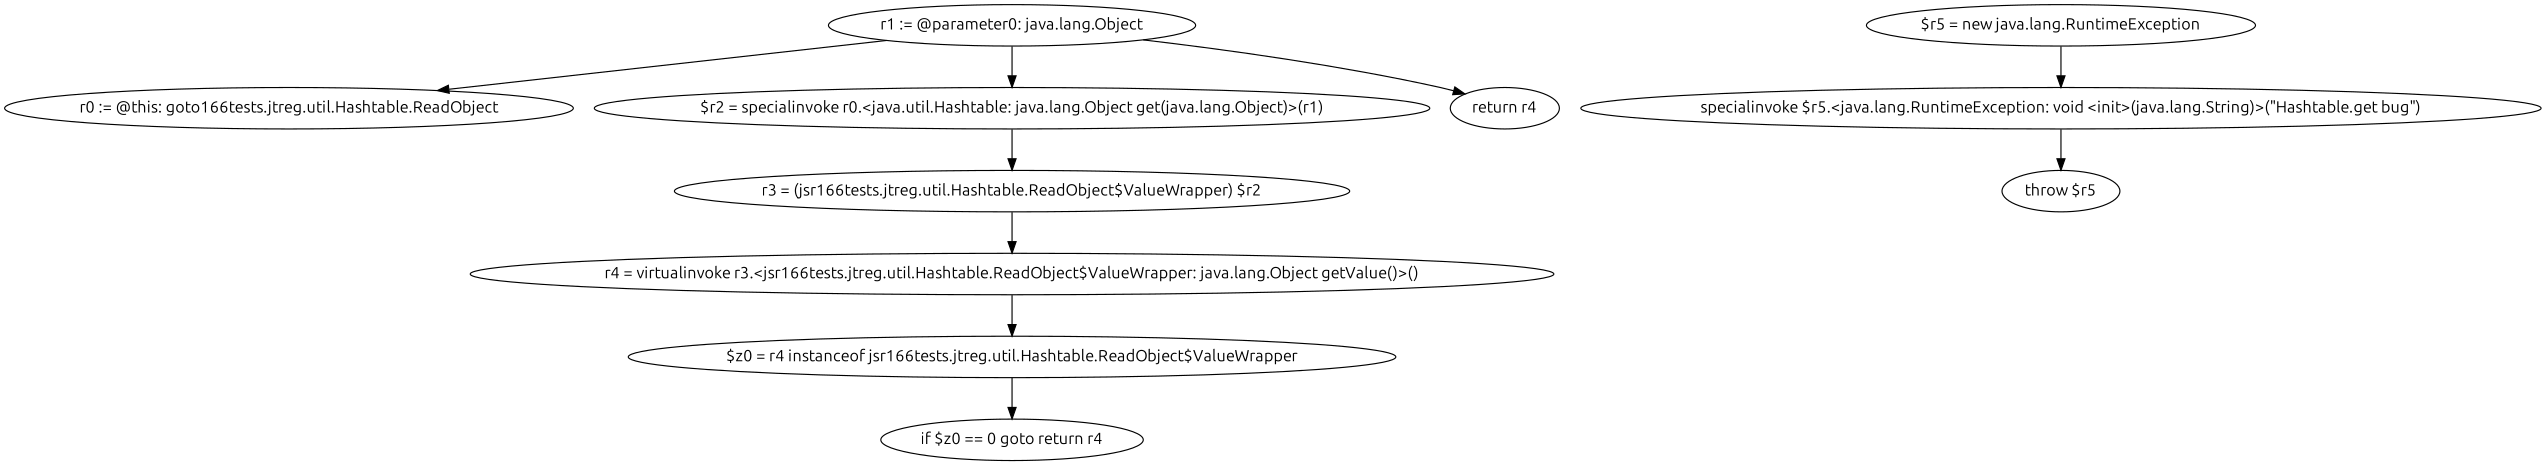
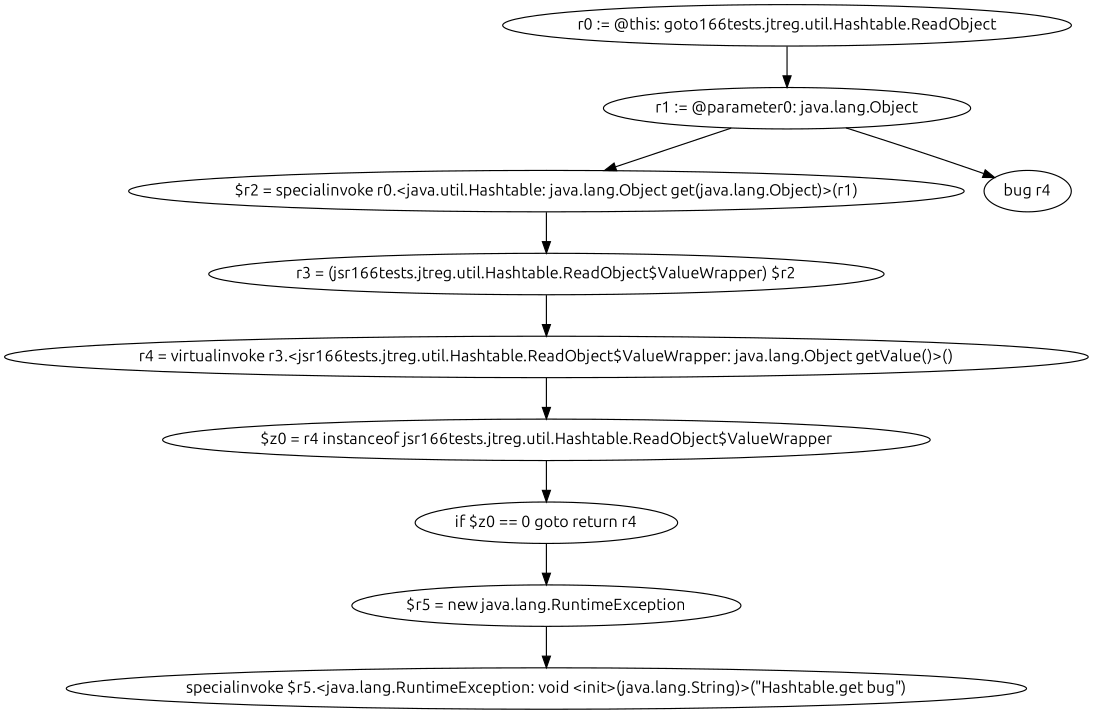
edge "r1 := @parameter0: java.lang.Object" -> "r0 := @this: goto166tests.jtreg.util.Hashtable.ReadObject": reversed
node "return r4": label "return r4" -> "bug r4"
node "throw $r5": removed
edge "if $z0 == 0 goto return r4" -> "$r5 = new java.lang.RuntimeException": added
